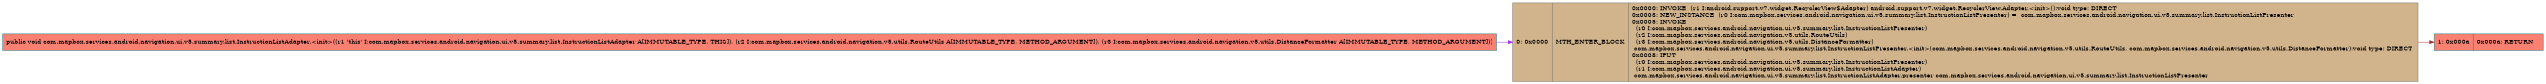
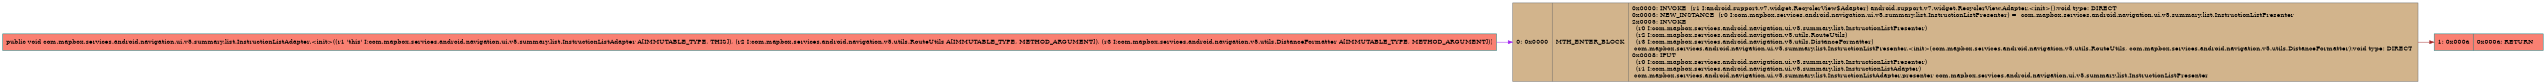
node "0: 0x0000": text "0x0005: INVOKE" -> "2x0005: INVOKE"
